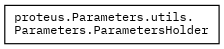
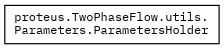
node "proteus.Parameters.utils. Parameters.ParametersHolder": label "proteus.Parameters.utils. Parameters.ParametersHolder" -> "proteus.TwoPhaseFlow.utils. Parameters.ParametersHolder"
